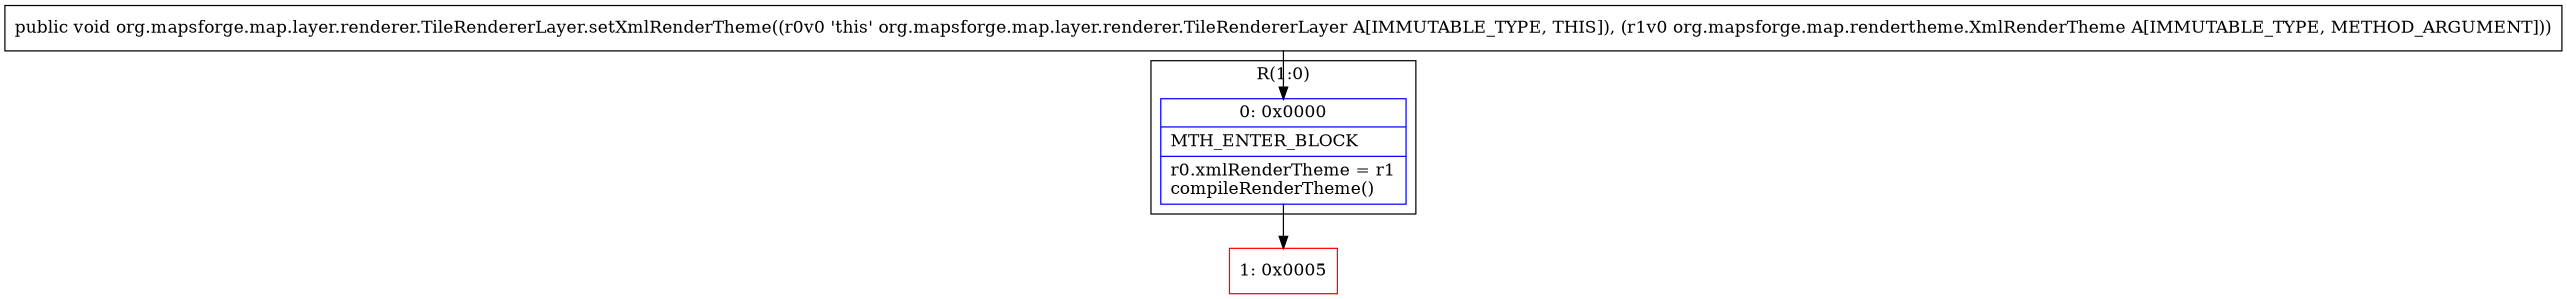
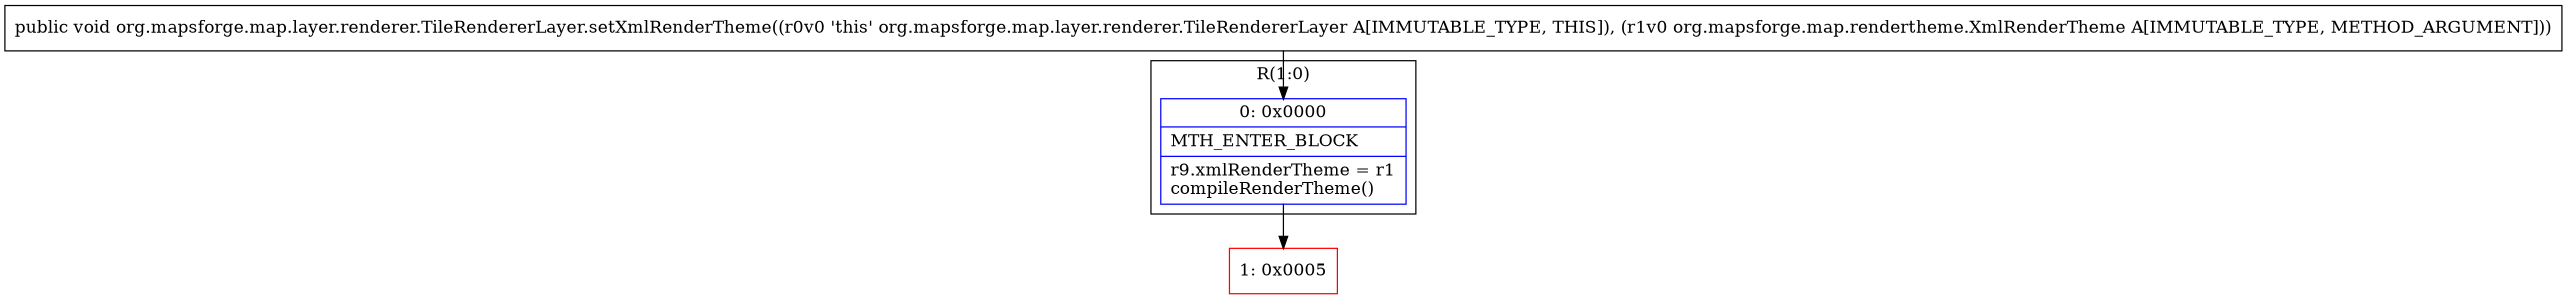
node "0: 0x0000": text "r0.xmlRenderTheme = r1" -> "r9.xmlRenderTheme = r1"
